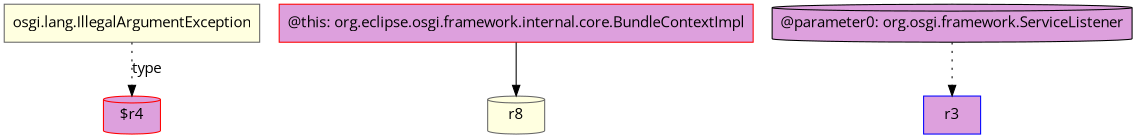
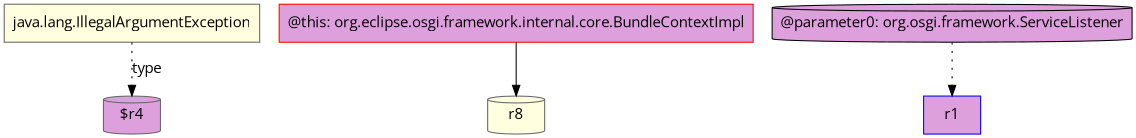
node "osgi.lang.IllegalArgumentException": label "osgi.lang.IllegalArgumentException" -> "java.lang.IllegalArgumentException"
node "$r4": color red -> gray40
node "r3": label "r3" -> "r1"
